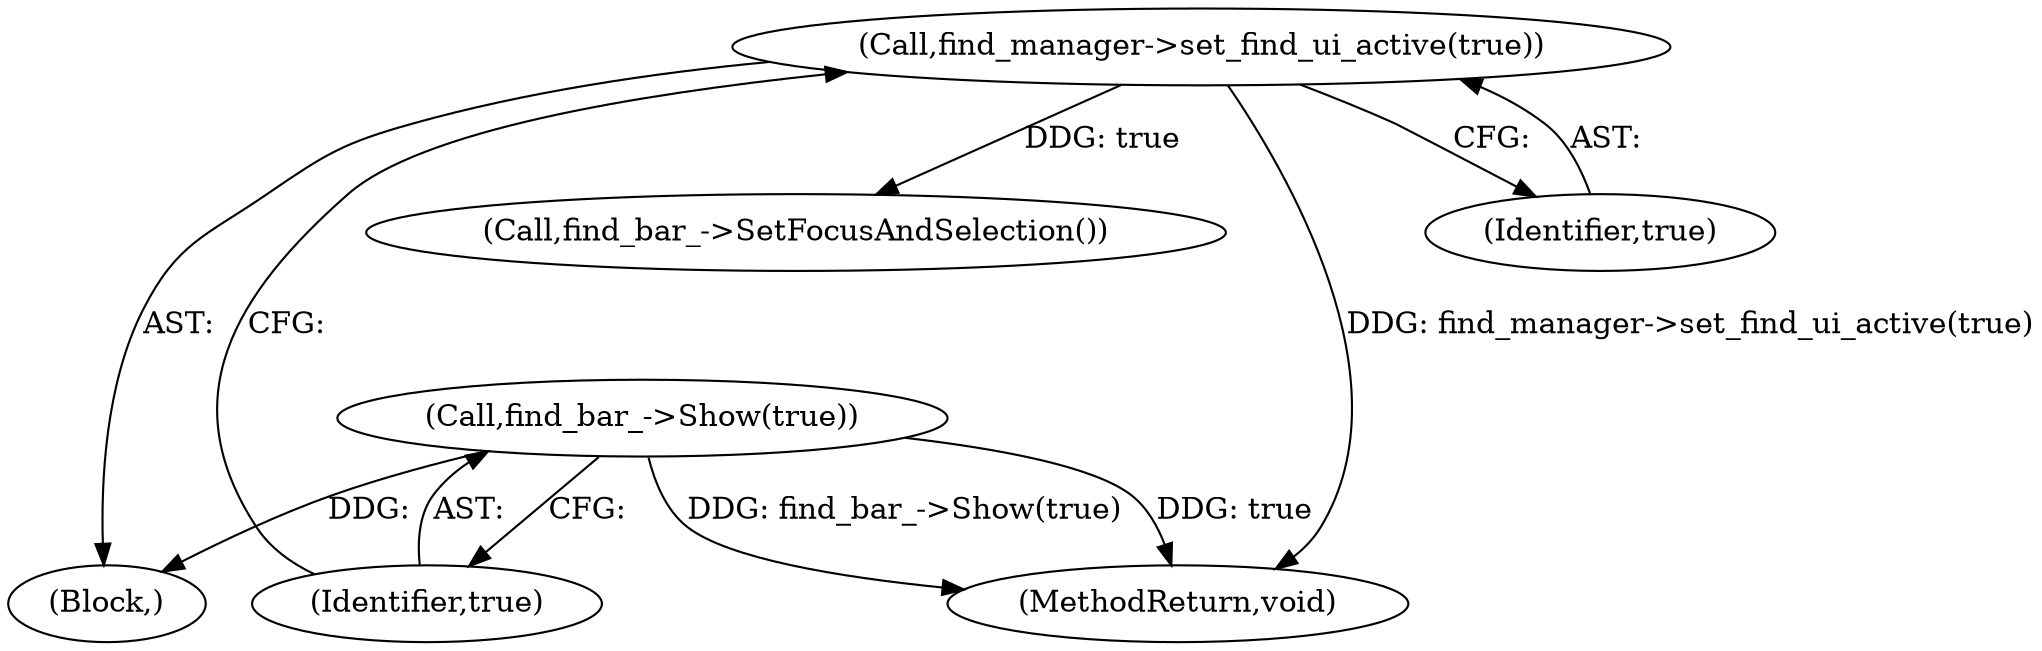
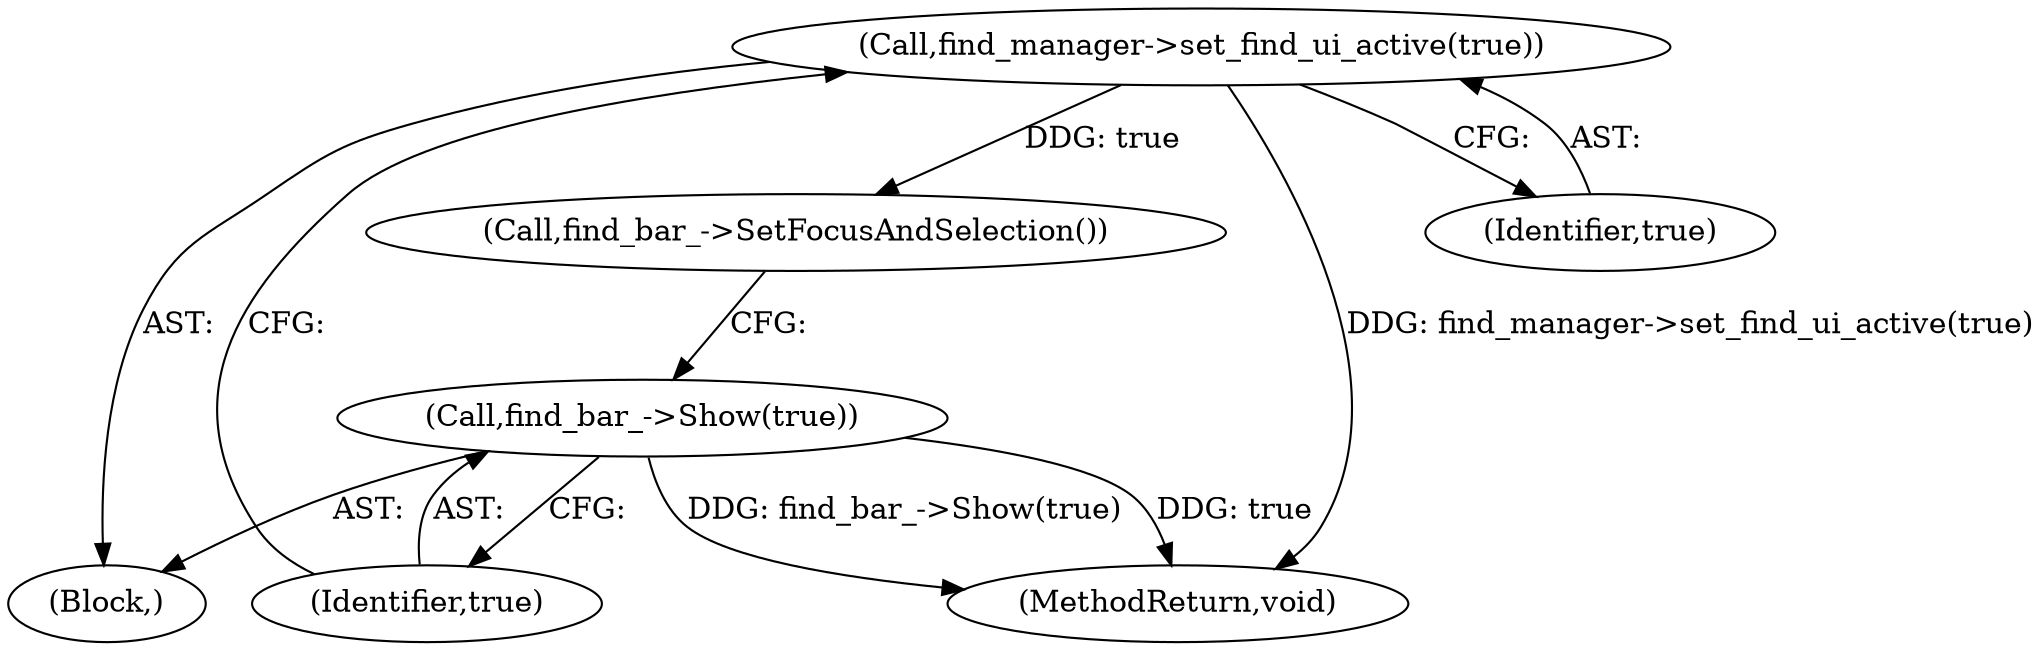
edge "(Call,find_bar_->SetFocusAndSelection())" -> "(Call,find_bar_->Show(true))": added, label "CFG:"
edge "(Call,find_bar_->Show(true))" -> "(Block,)": label "DDG: " -> "AST: "
